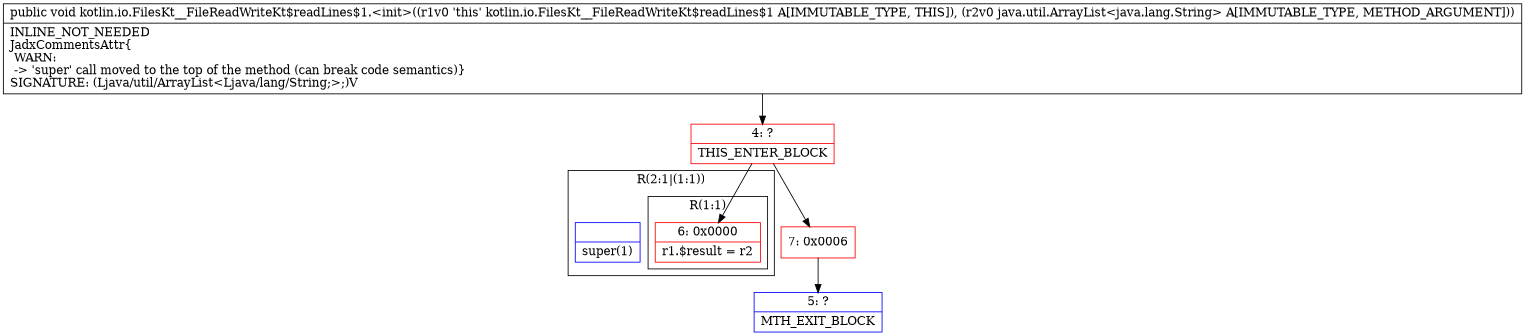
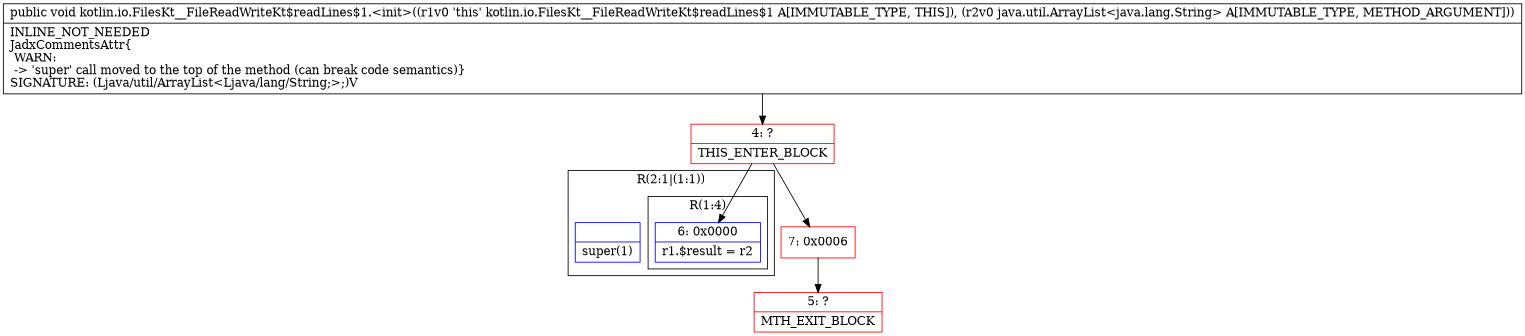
cluster "R(1:1)": label "R(1:1)" -> "R(1:4)"
node "6: 0x0000": color red -> blue
node "5: ?": color blue -> red
